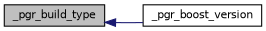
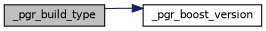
edge "_pgr_boost_version" -> "_pgr_build_type": reversed
